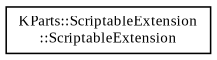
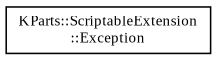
node "KParts::ScriptableExtension ::ScriptableExtension": label "KParts::ScriptableExtension ::ScriptableExtension" -> "KParts::ScriptableExtension ::Exception"
